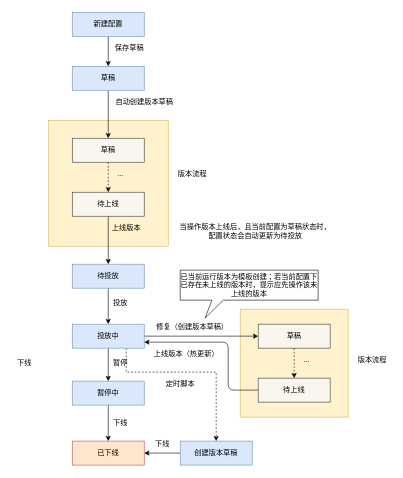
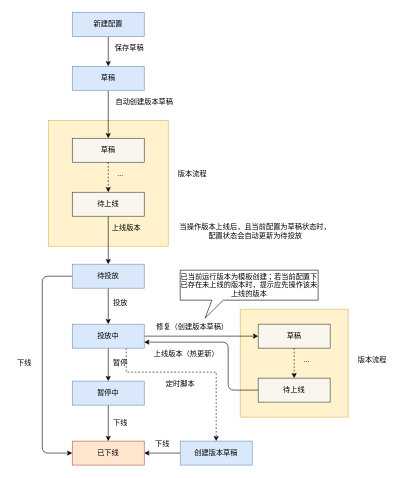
edge "待投放" -> "已下线": added
